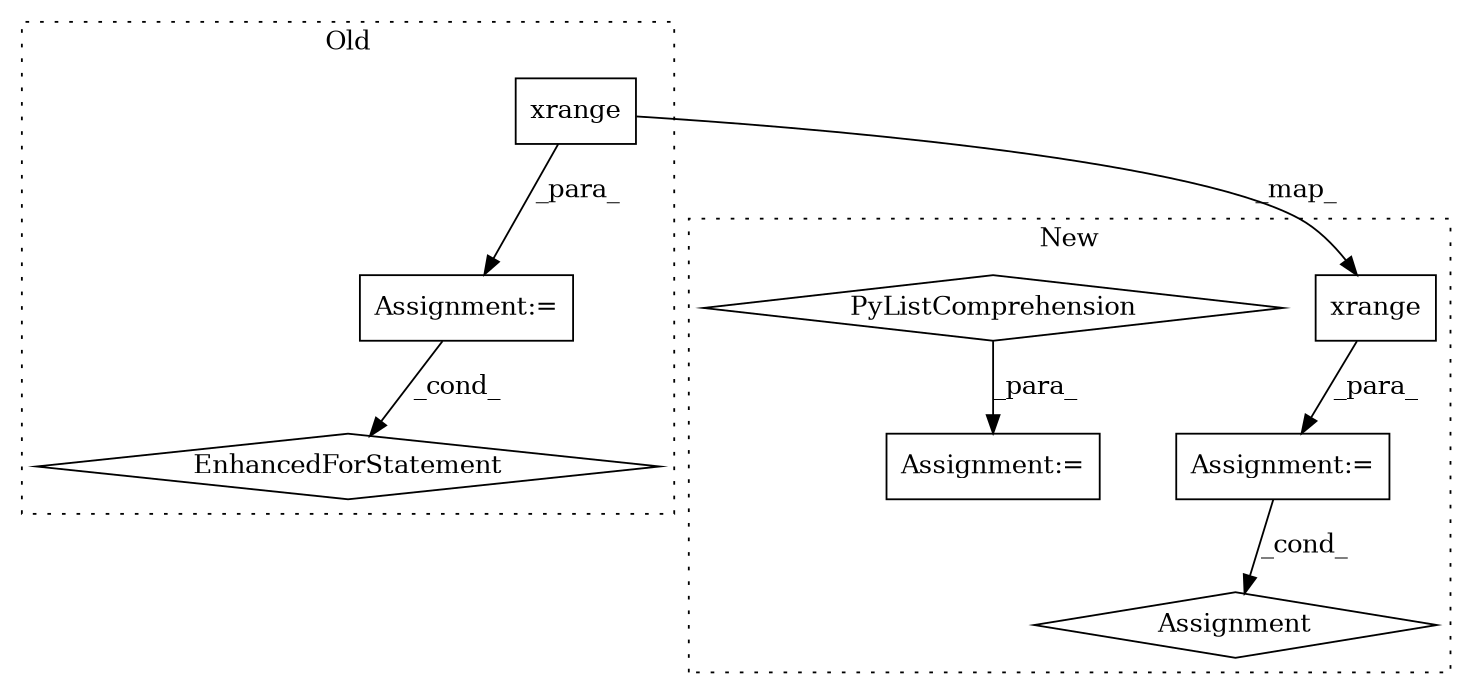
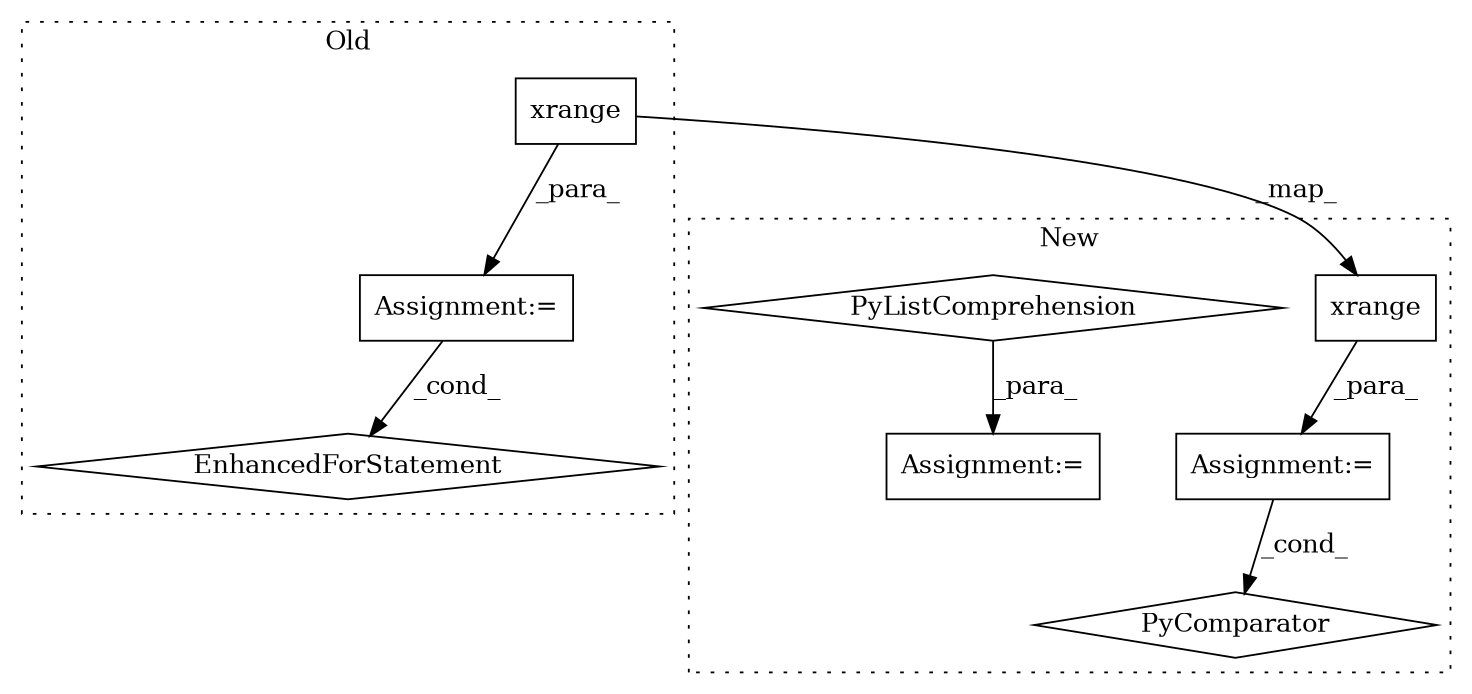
node "Assignment": label "Assignment" -> "PyComparator"
